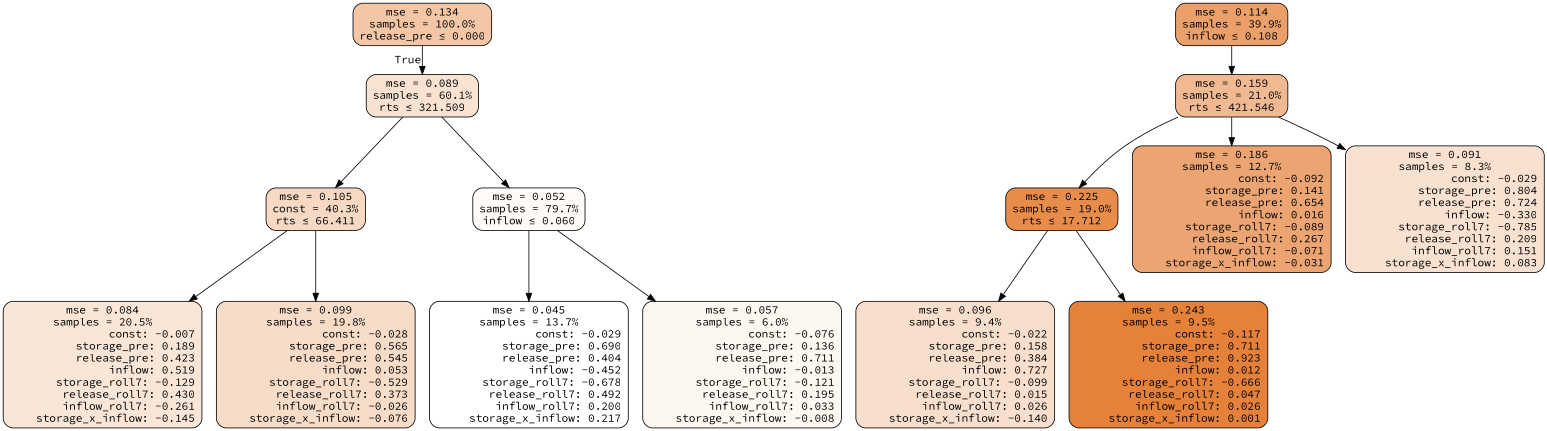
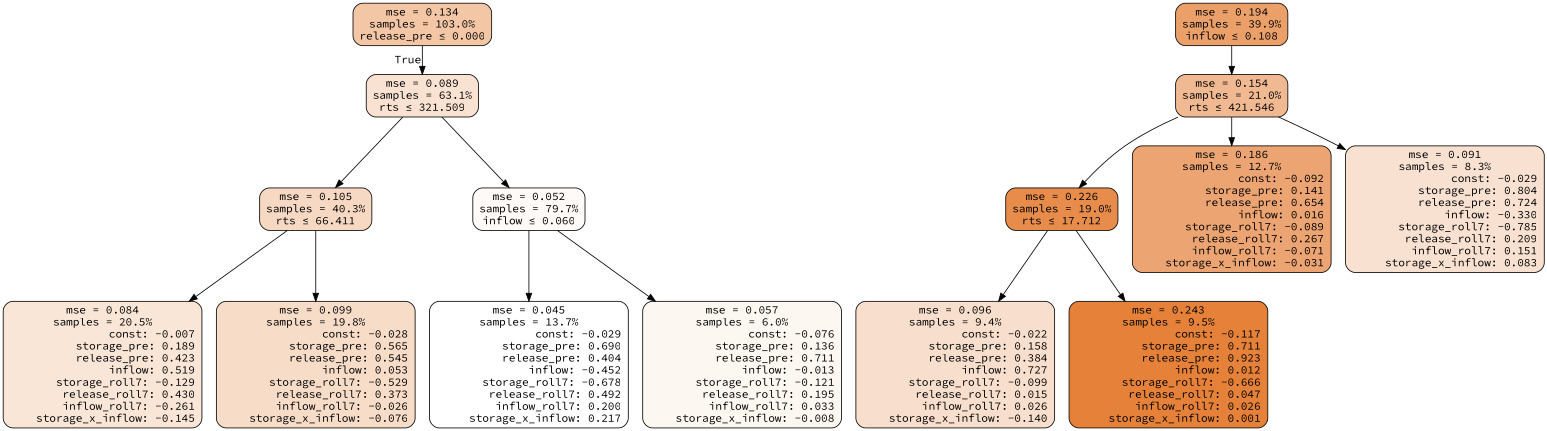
node "mse = 0.134 samples = 100.0% release_pre ≤ 0.000": label "mse = 0.134 samples = 100.0% release_pre ≤ 0.000" -> "mse = 0.134 samples = 103.0% release_pre ≤ 0.000"
node "mse = 0.114 samples = 39.9% inflow ≤ 0.108": label "mse = 0.114 samples = 39.9% inflow ≤ 0.108" -> "mse = 0.194 samples = 39.9% inflow ≤ 0.108"
node "mse = 0.089 samples = 60.1% rts ≤ 321.509": label "mse = 0.089 samples = 60.1% rts ≤ 321.509" -> "mse = 0.089 samples = 63.1% rts ≤ 321.509"
node "mse = 0.159 samples = 21.0% rts ≤ 421.546": label "mse = 0.159 samples = 21.0% rts ≤ 421.546" -> "mse = 0.154 samples = 21.0% rts ≤ 421.546"
node "mse = 0.105 const = 40.3% rts ≤ 66.411": label "mse = 0.105 const = 40.3% rts ≤ 66.411" -> "mse = 0.105 samples = 40.3% rts ≤ 66.411"
node "mse = 0.225 samples = 19.0% rts ≤ 17.712": label "mse = 0.225 samples = 19.0% rts ≤ 17.712" -> "mse = 0.226 samples = 19.0% rts ≤ 17.712"
